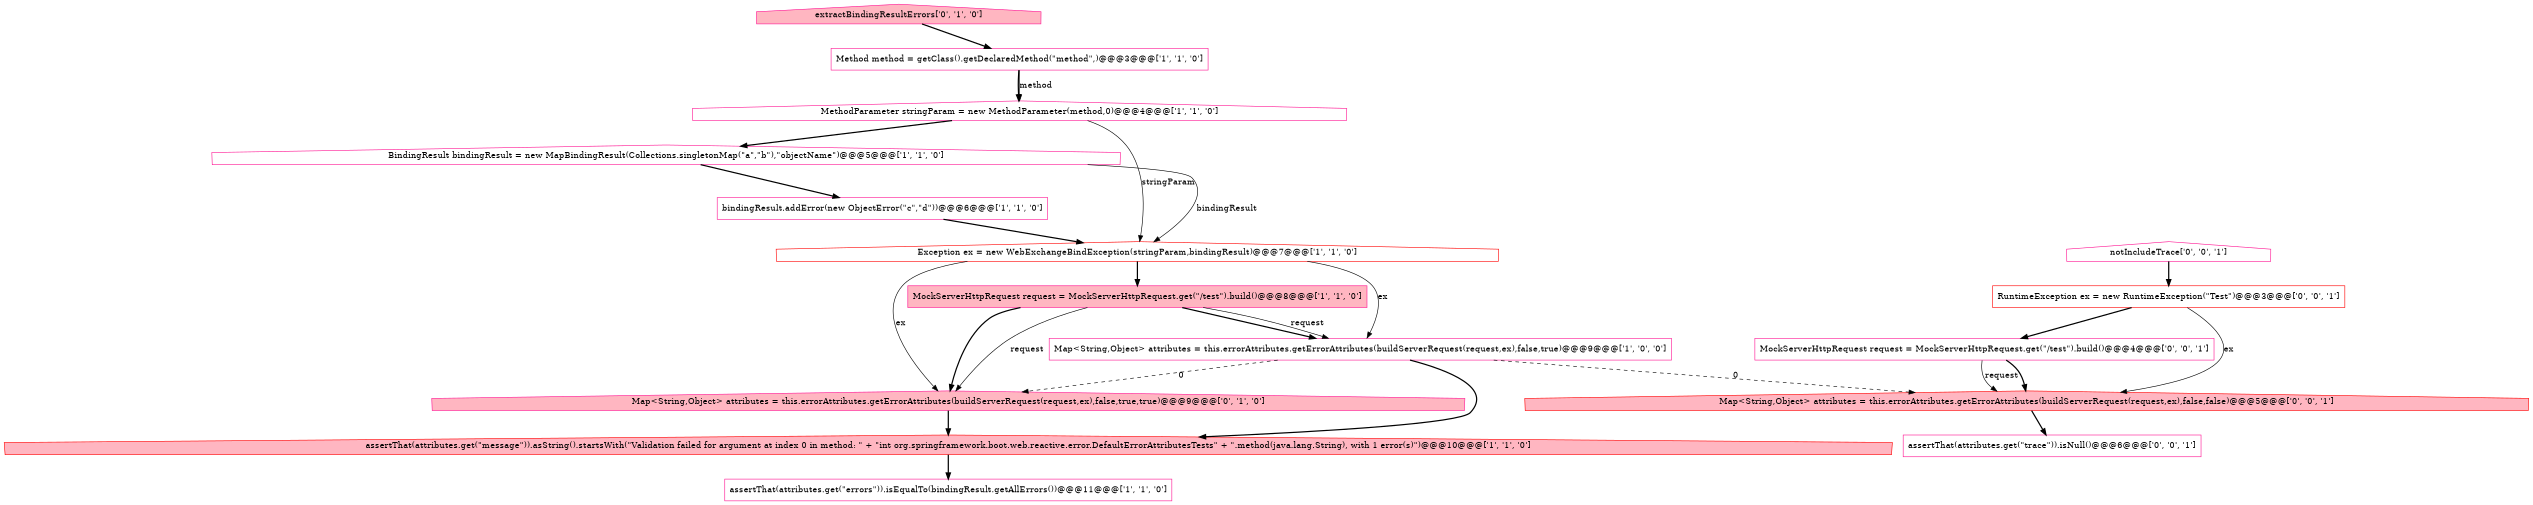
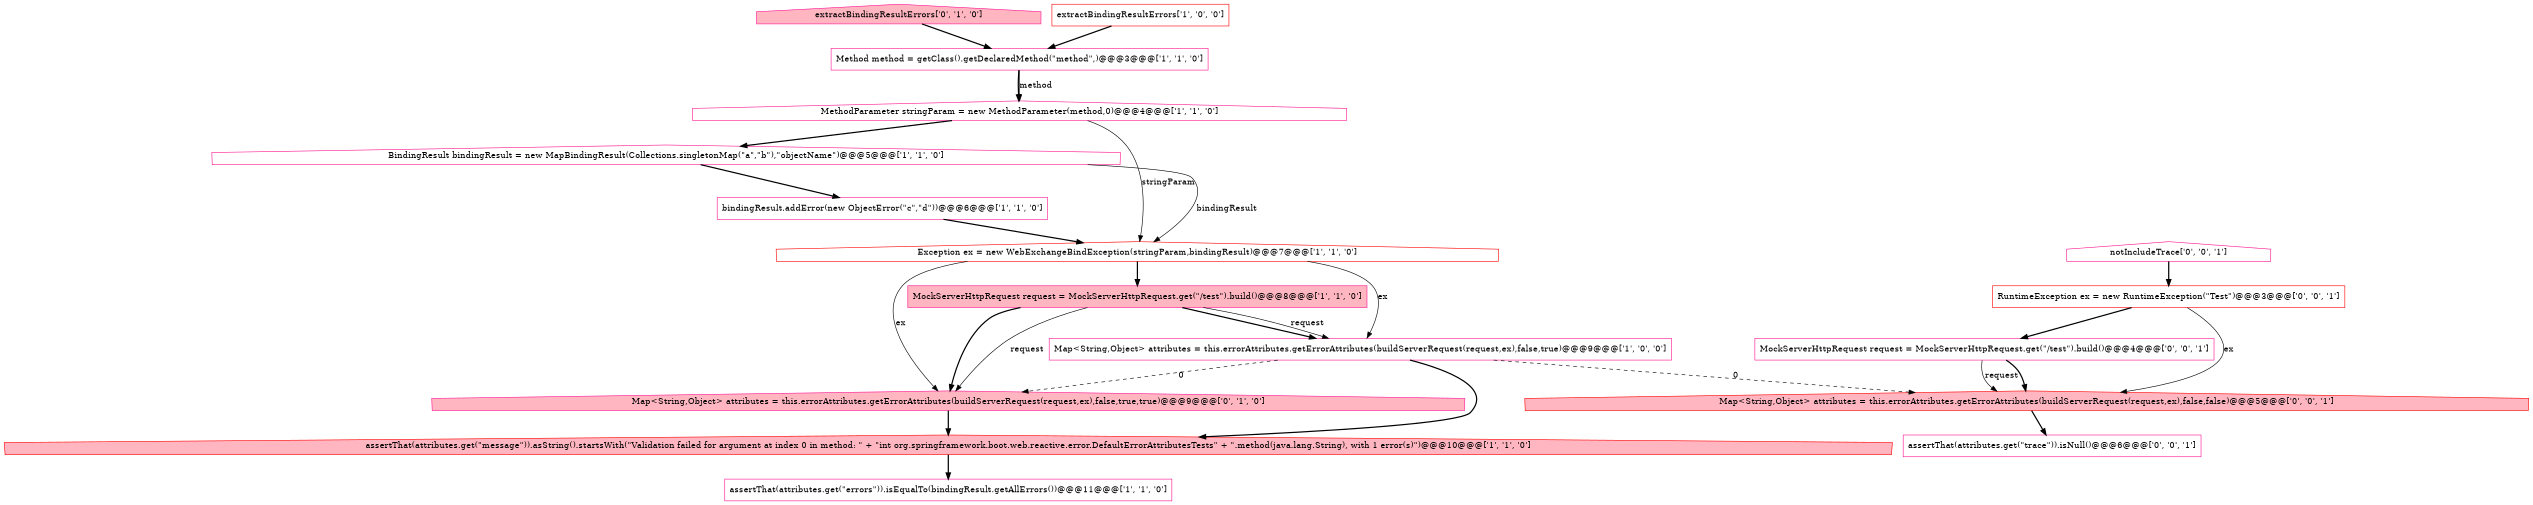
node "extractBindingResultErrors['1', '0', '0']": added
